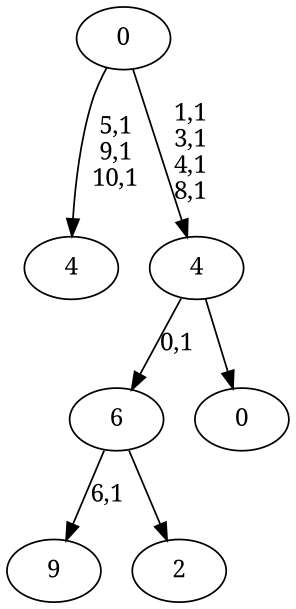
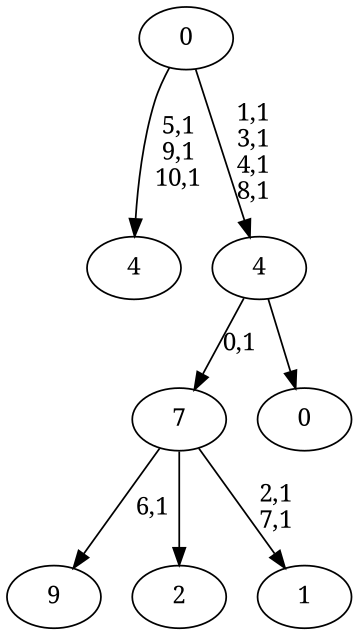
node "6": label "6" -> "7"
node "1": added
